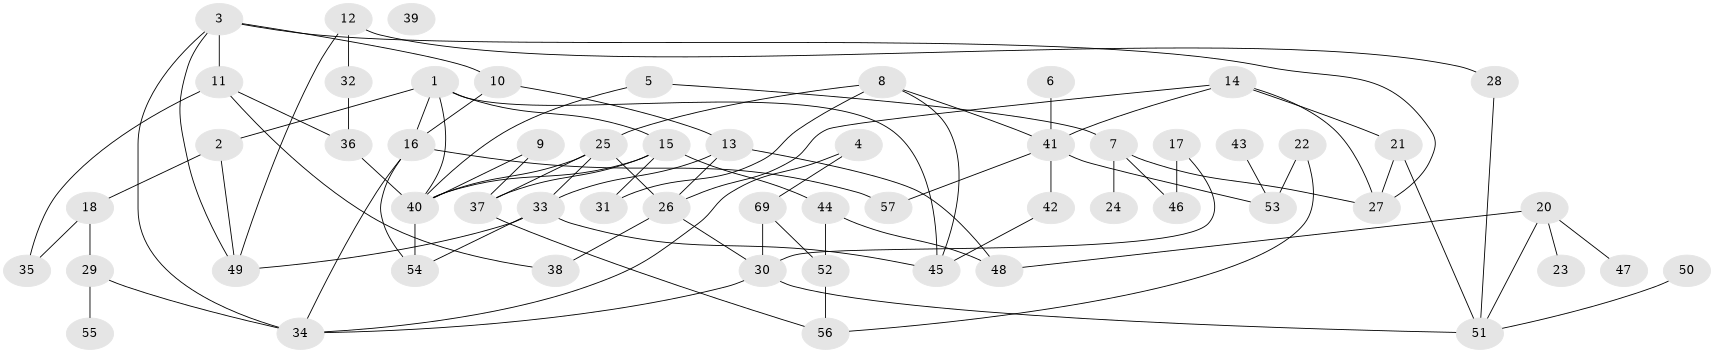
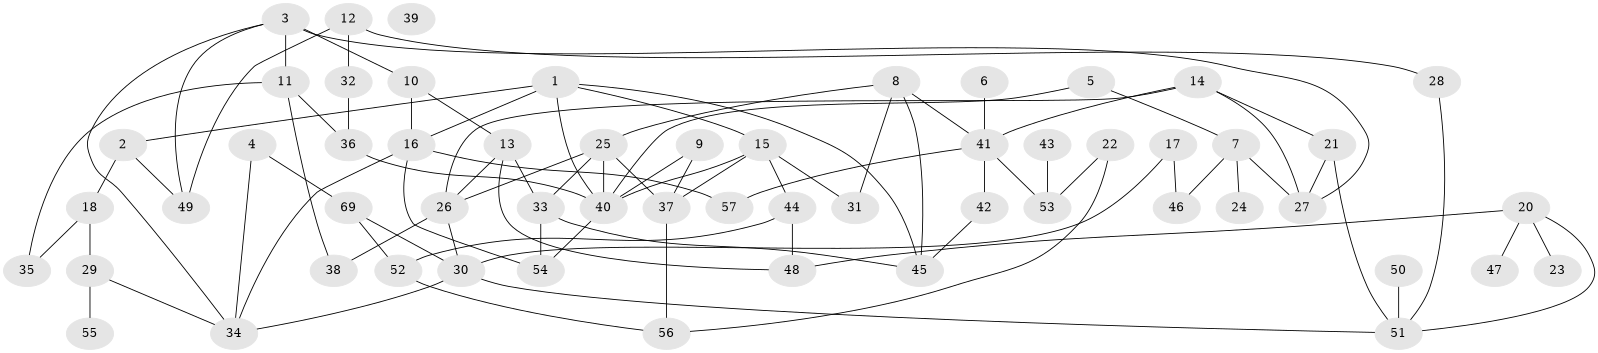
edge "33" -- "49": removed
